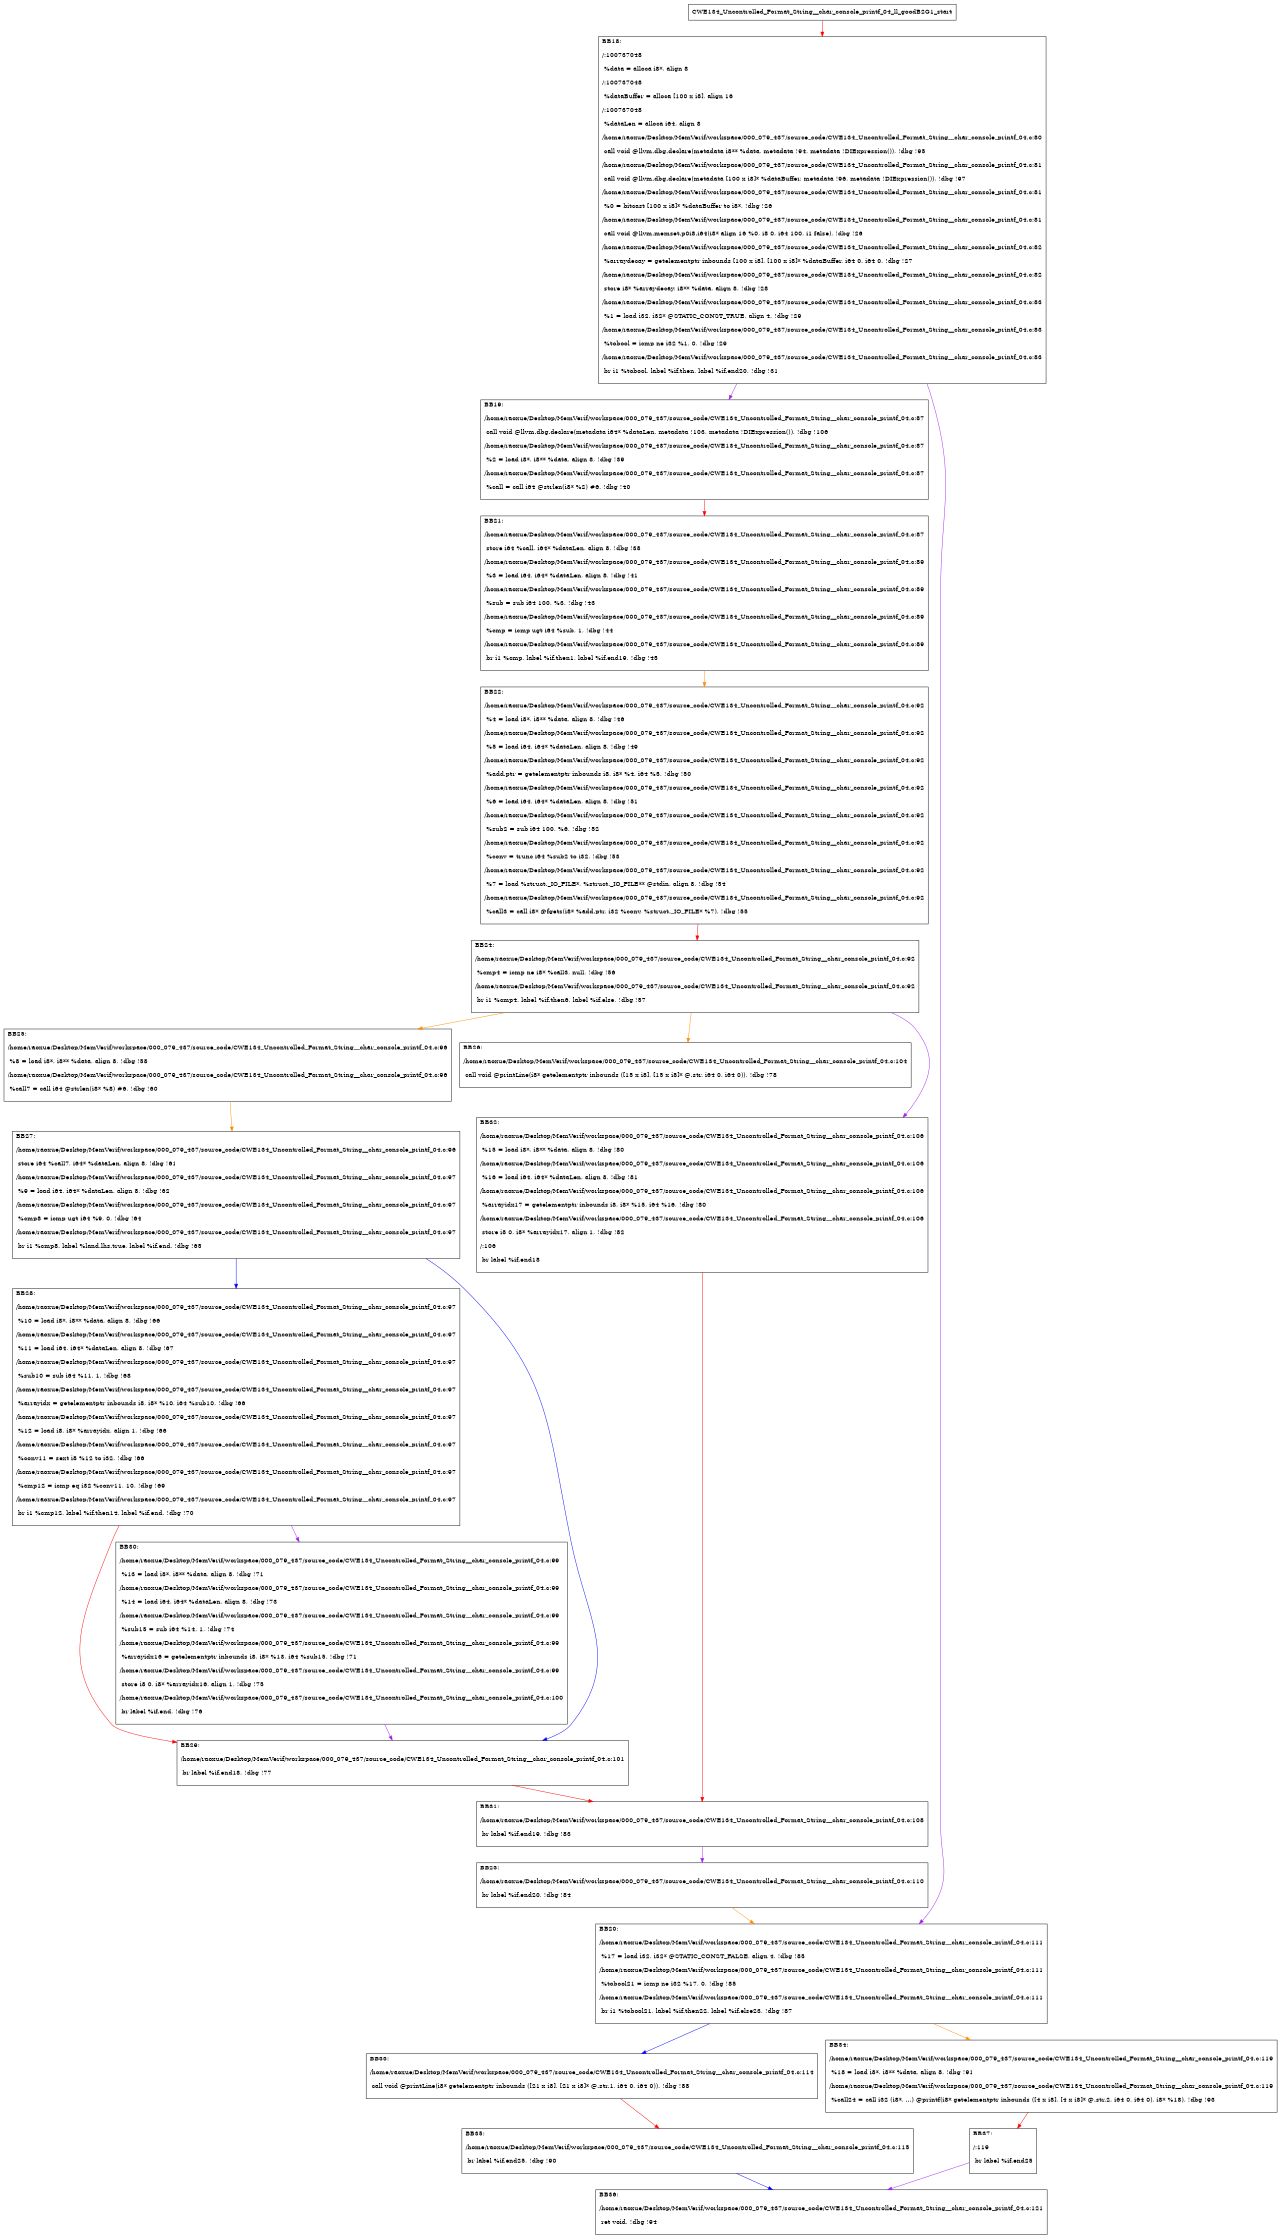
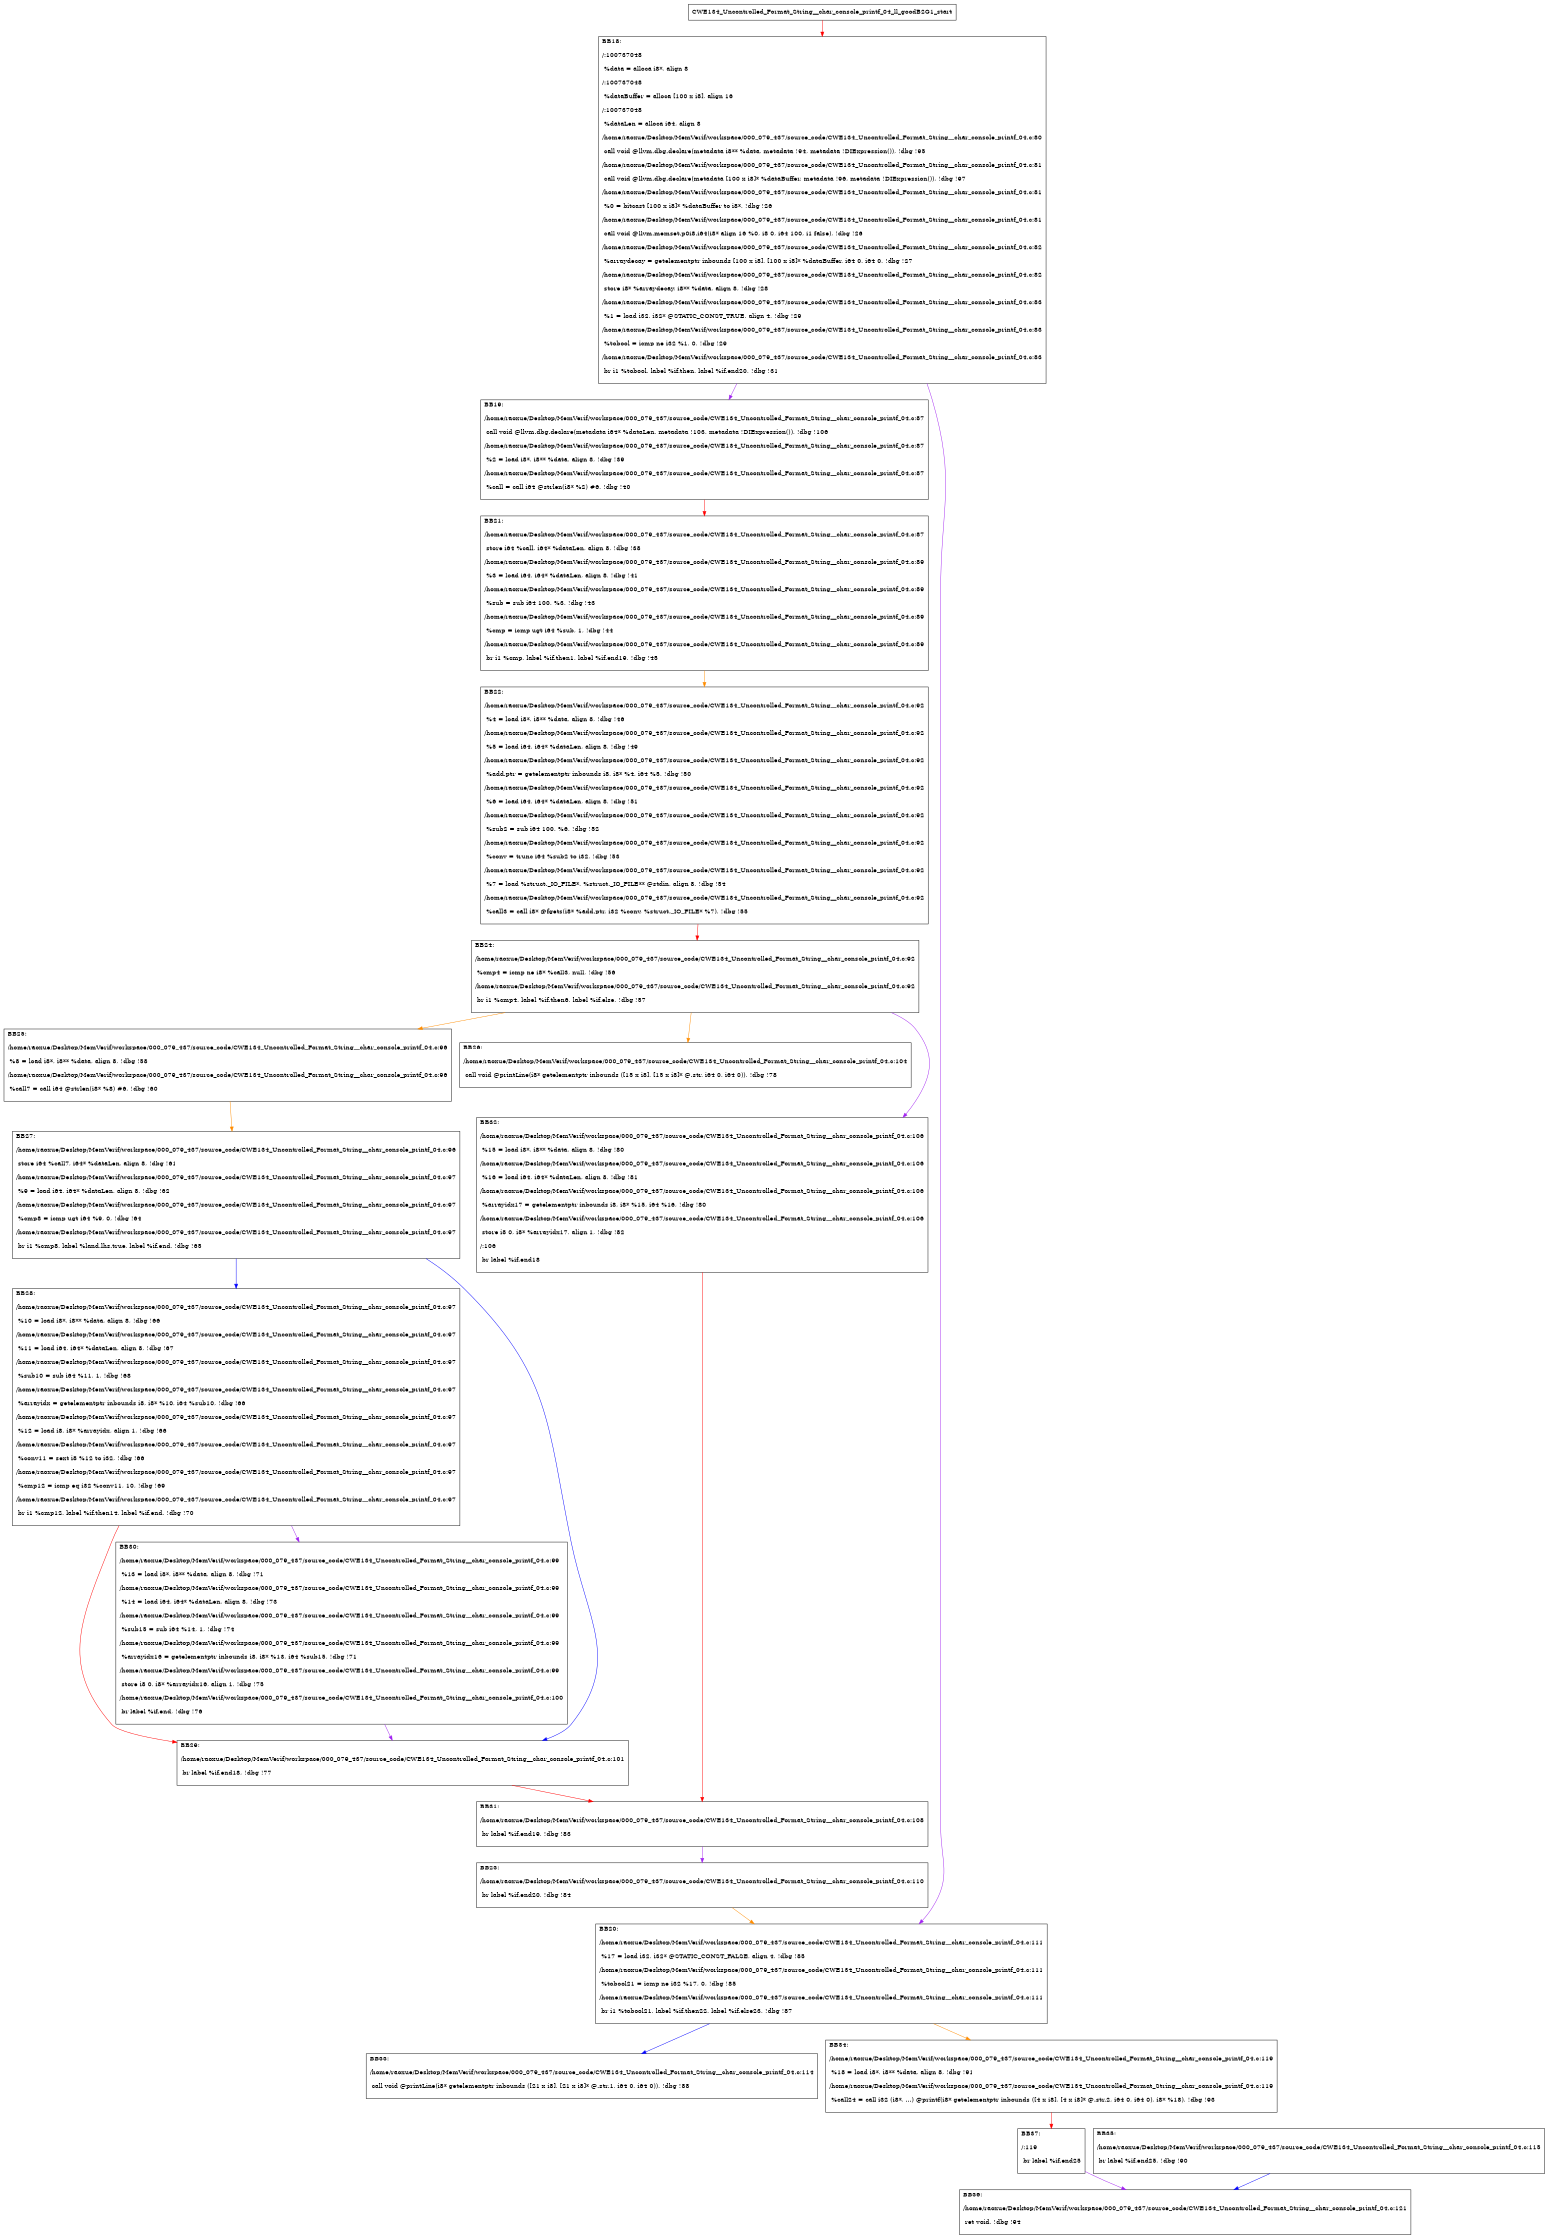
edge "BB33:" -> "BB35:": removed
